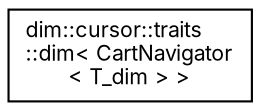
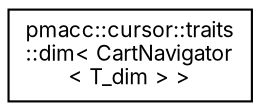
node "dim::cursor::traits ::dim< CartNavigator < T_dim > >": label "dim::cursor::traits ::dim< CartNavigator < T_dim > >" -> "pmacc::cursor::traits ::dim< CartNavigator < T_dim > >"
